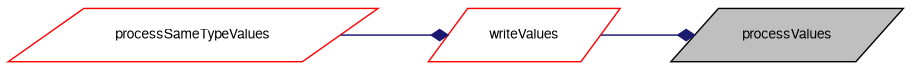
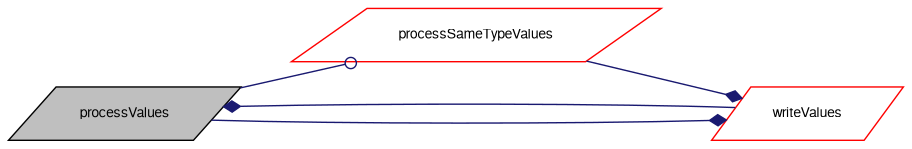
edge "processValues" -> "processSameTypeValues": added
edge "processValues" -> "writeValues": added
